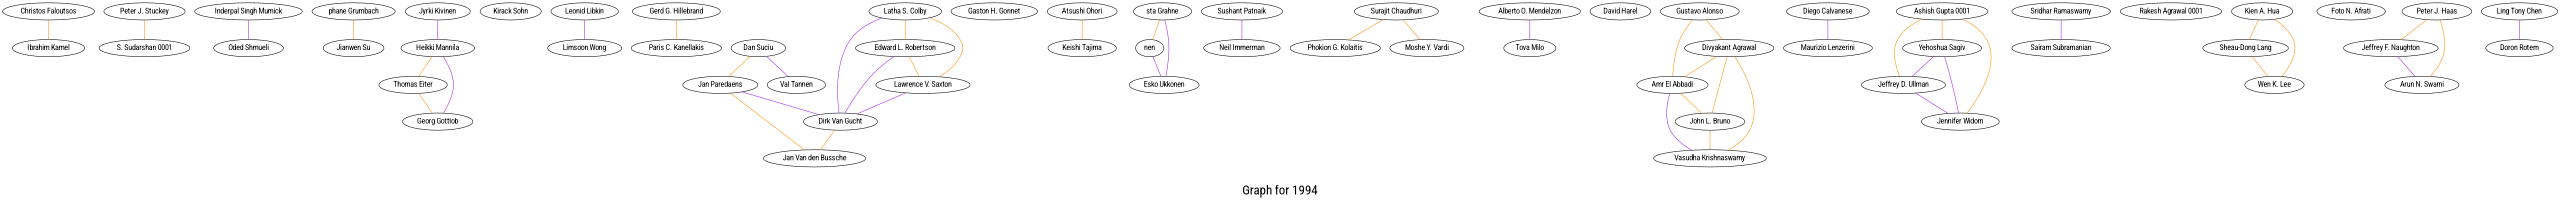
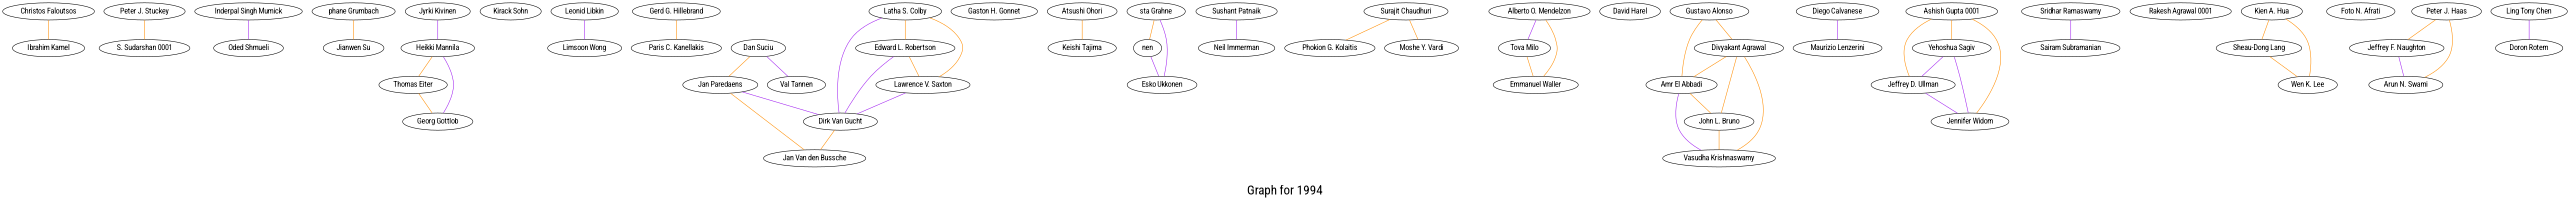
node "Emmanuel Waller": added
